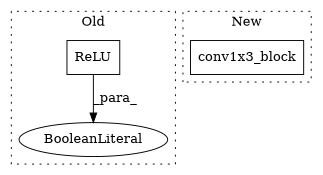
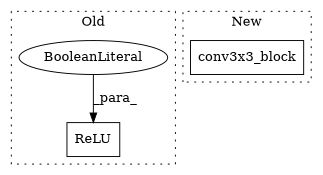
node "conv1x3_block": label "conv1x3_block" -> "conv3x3_block"
edge "ReLU" -> "BooleanLiteral": reversed
